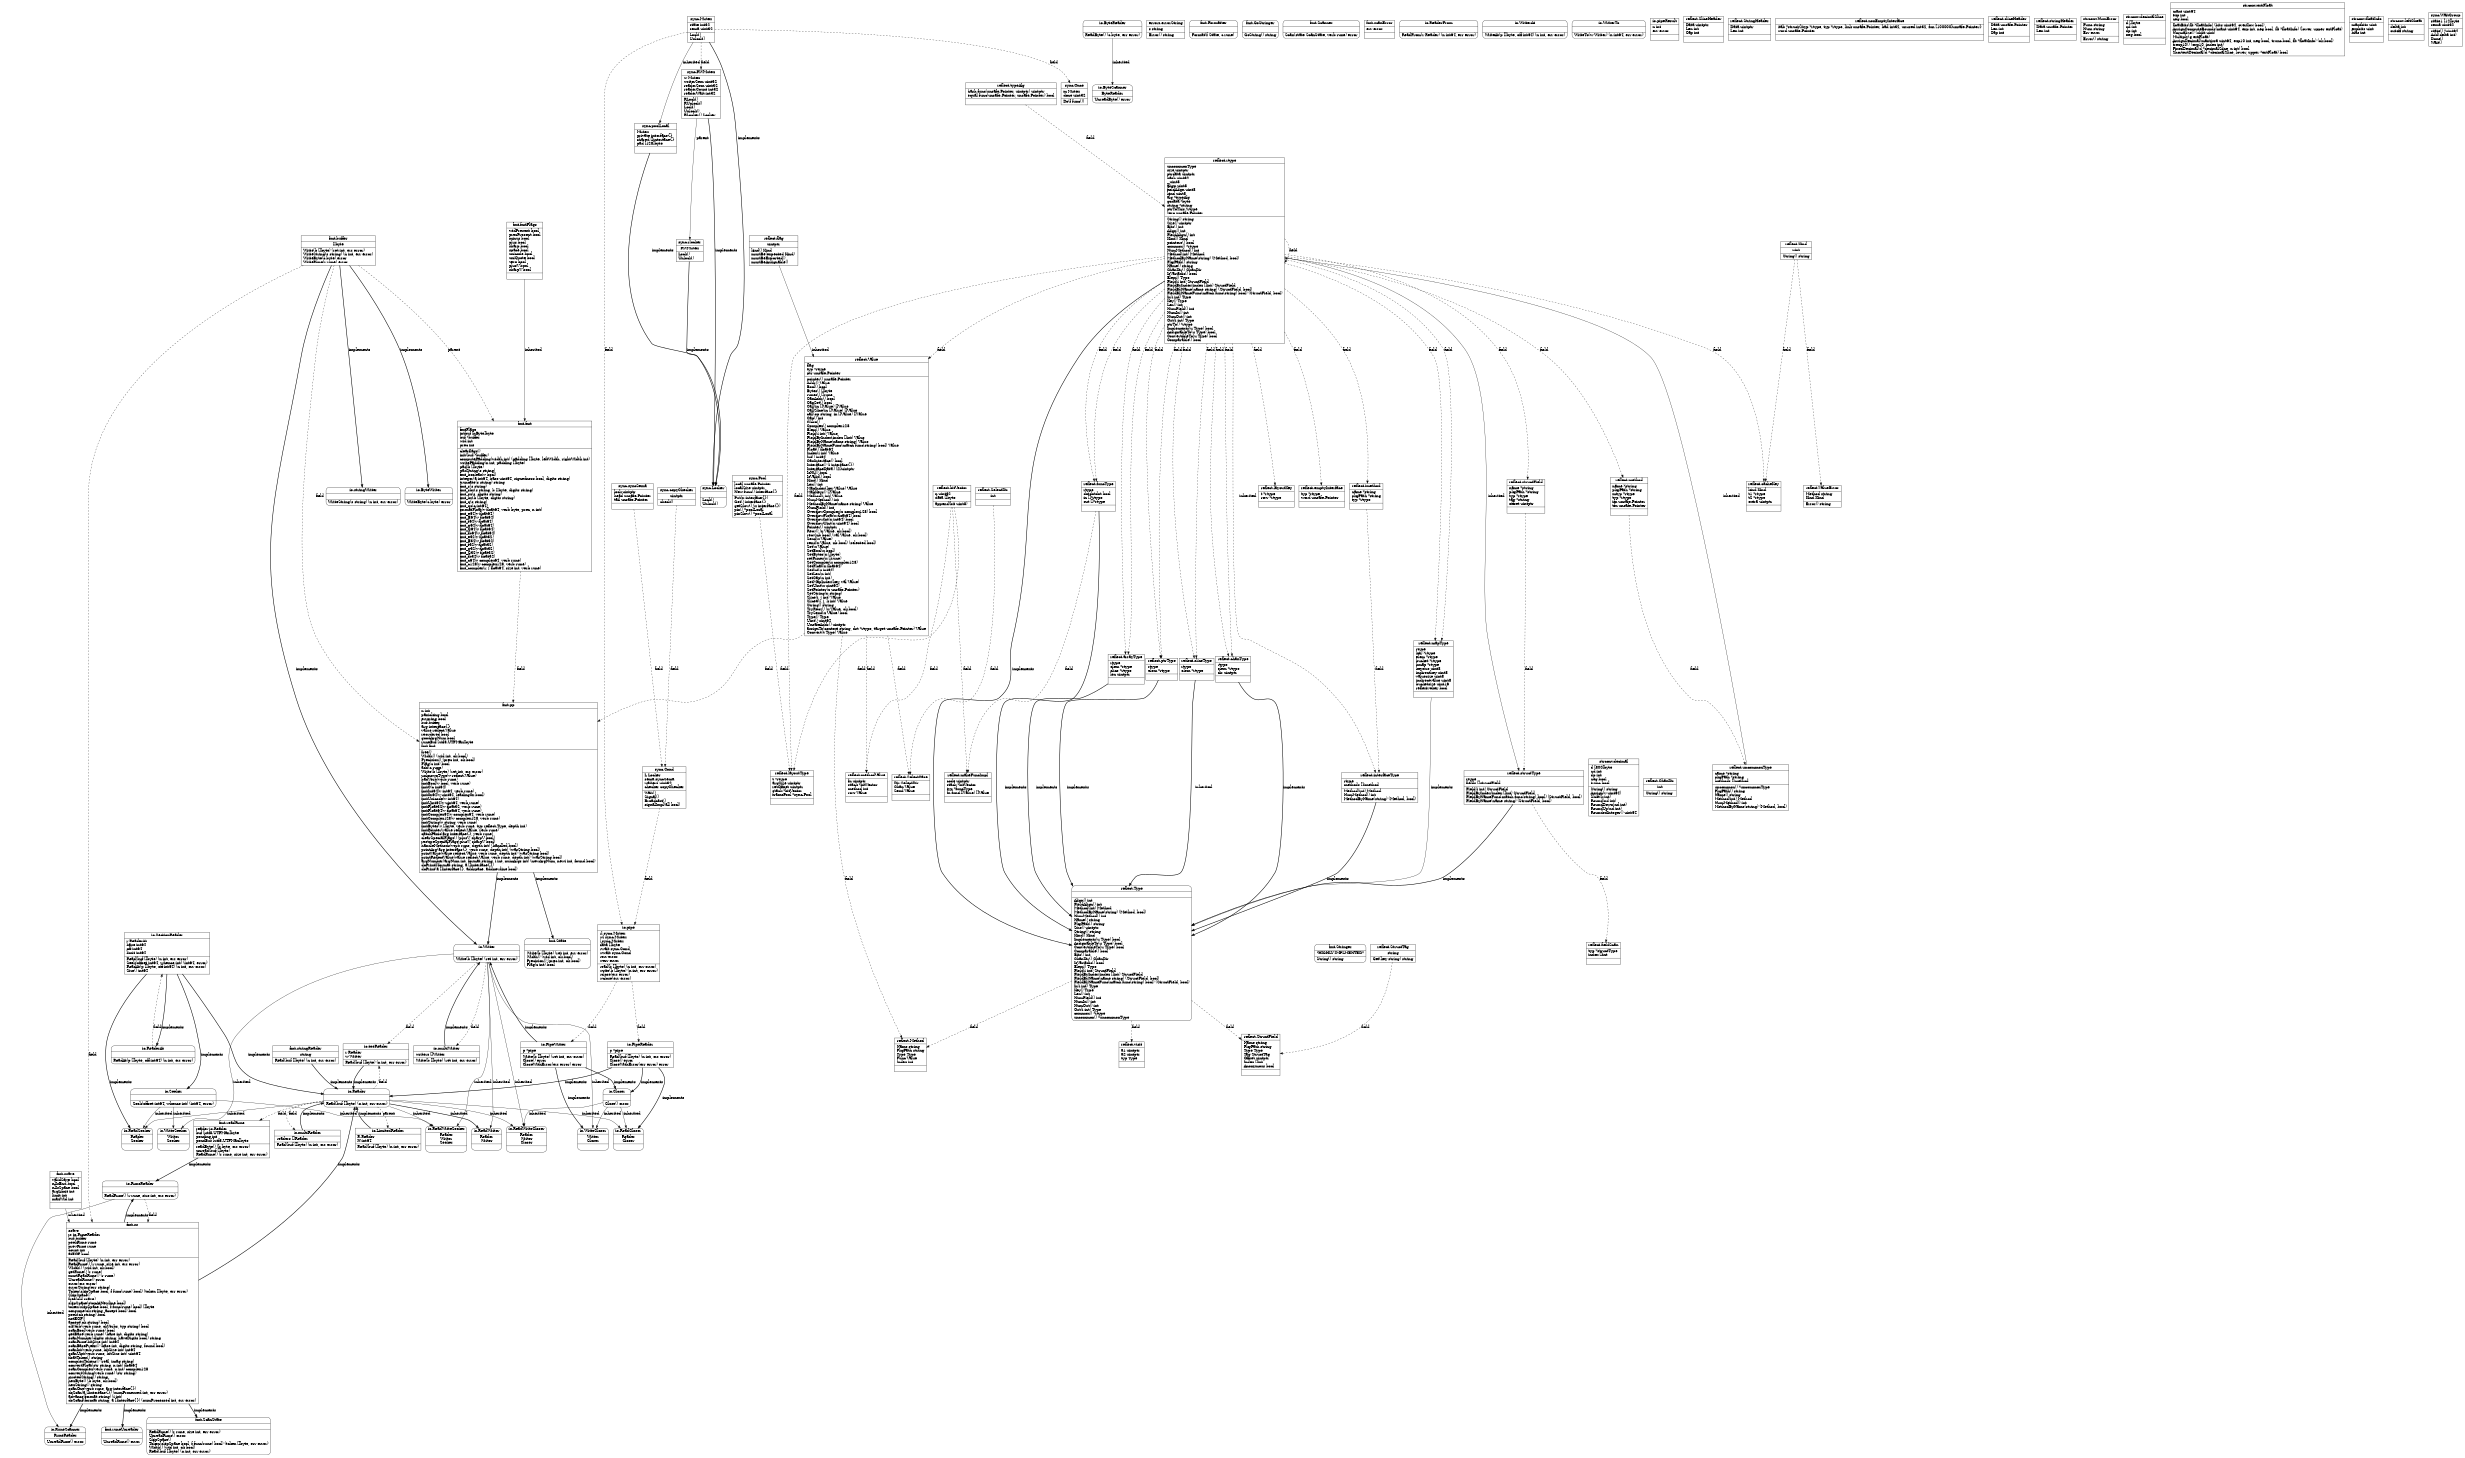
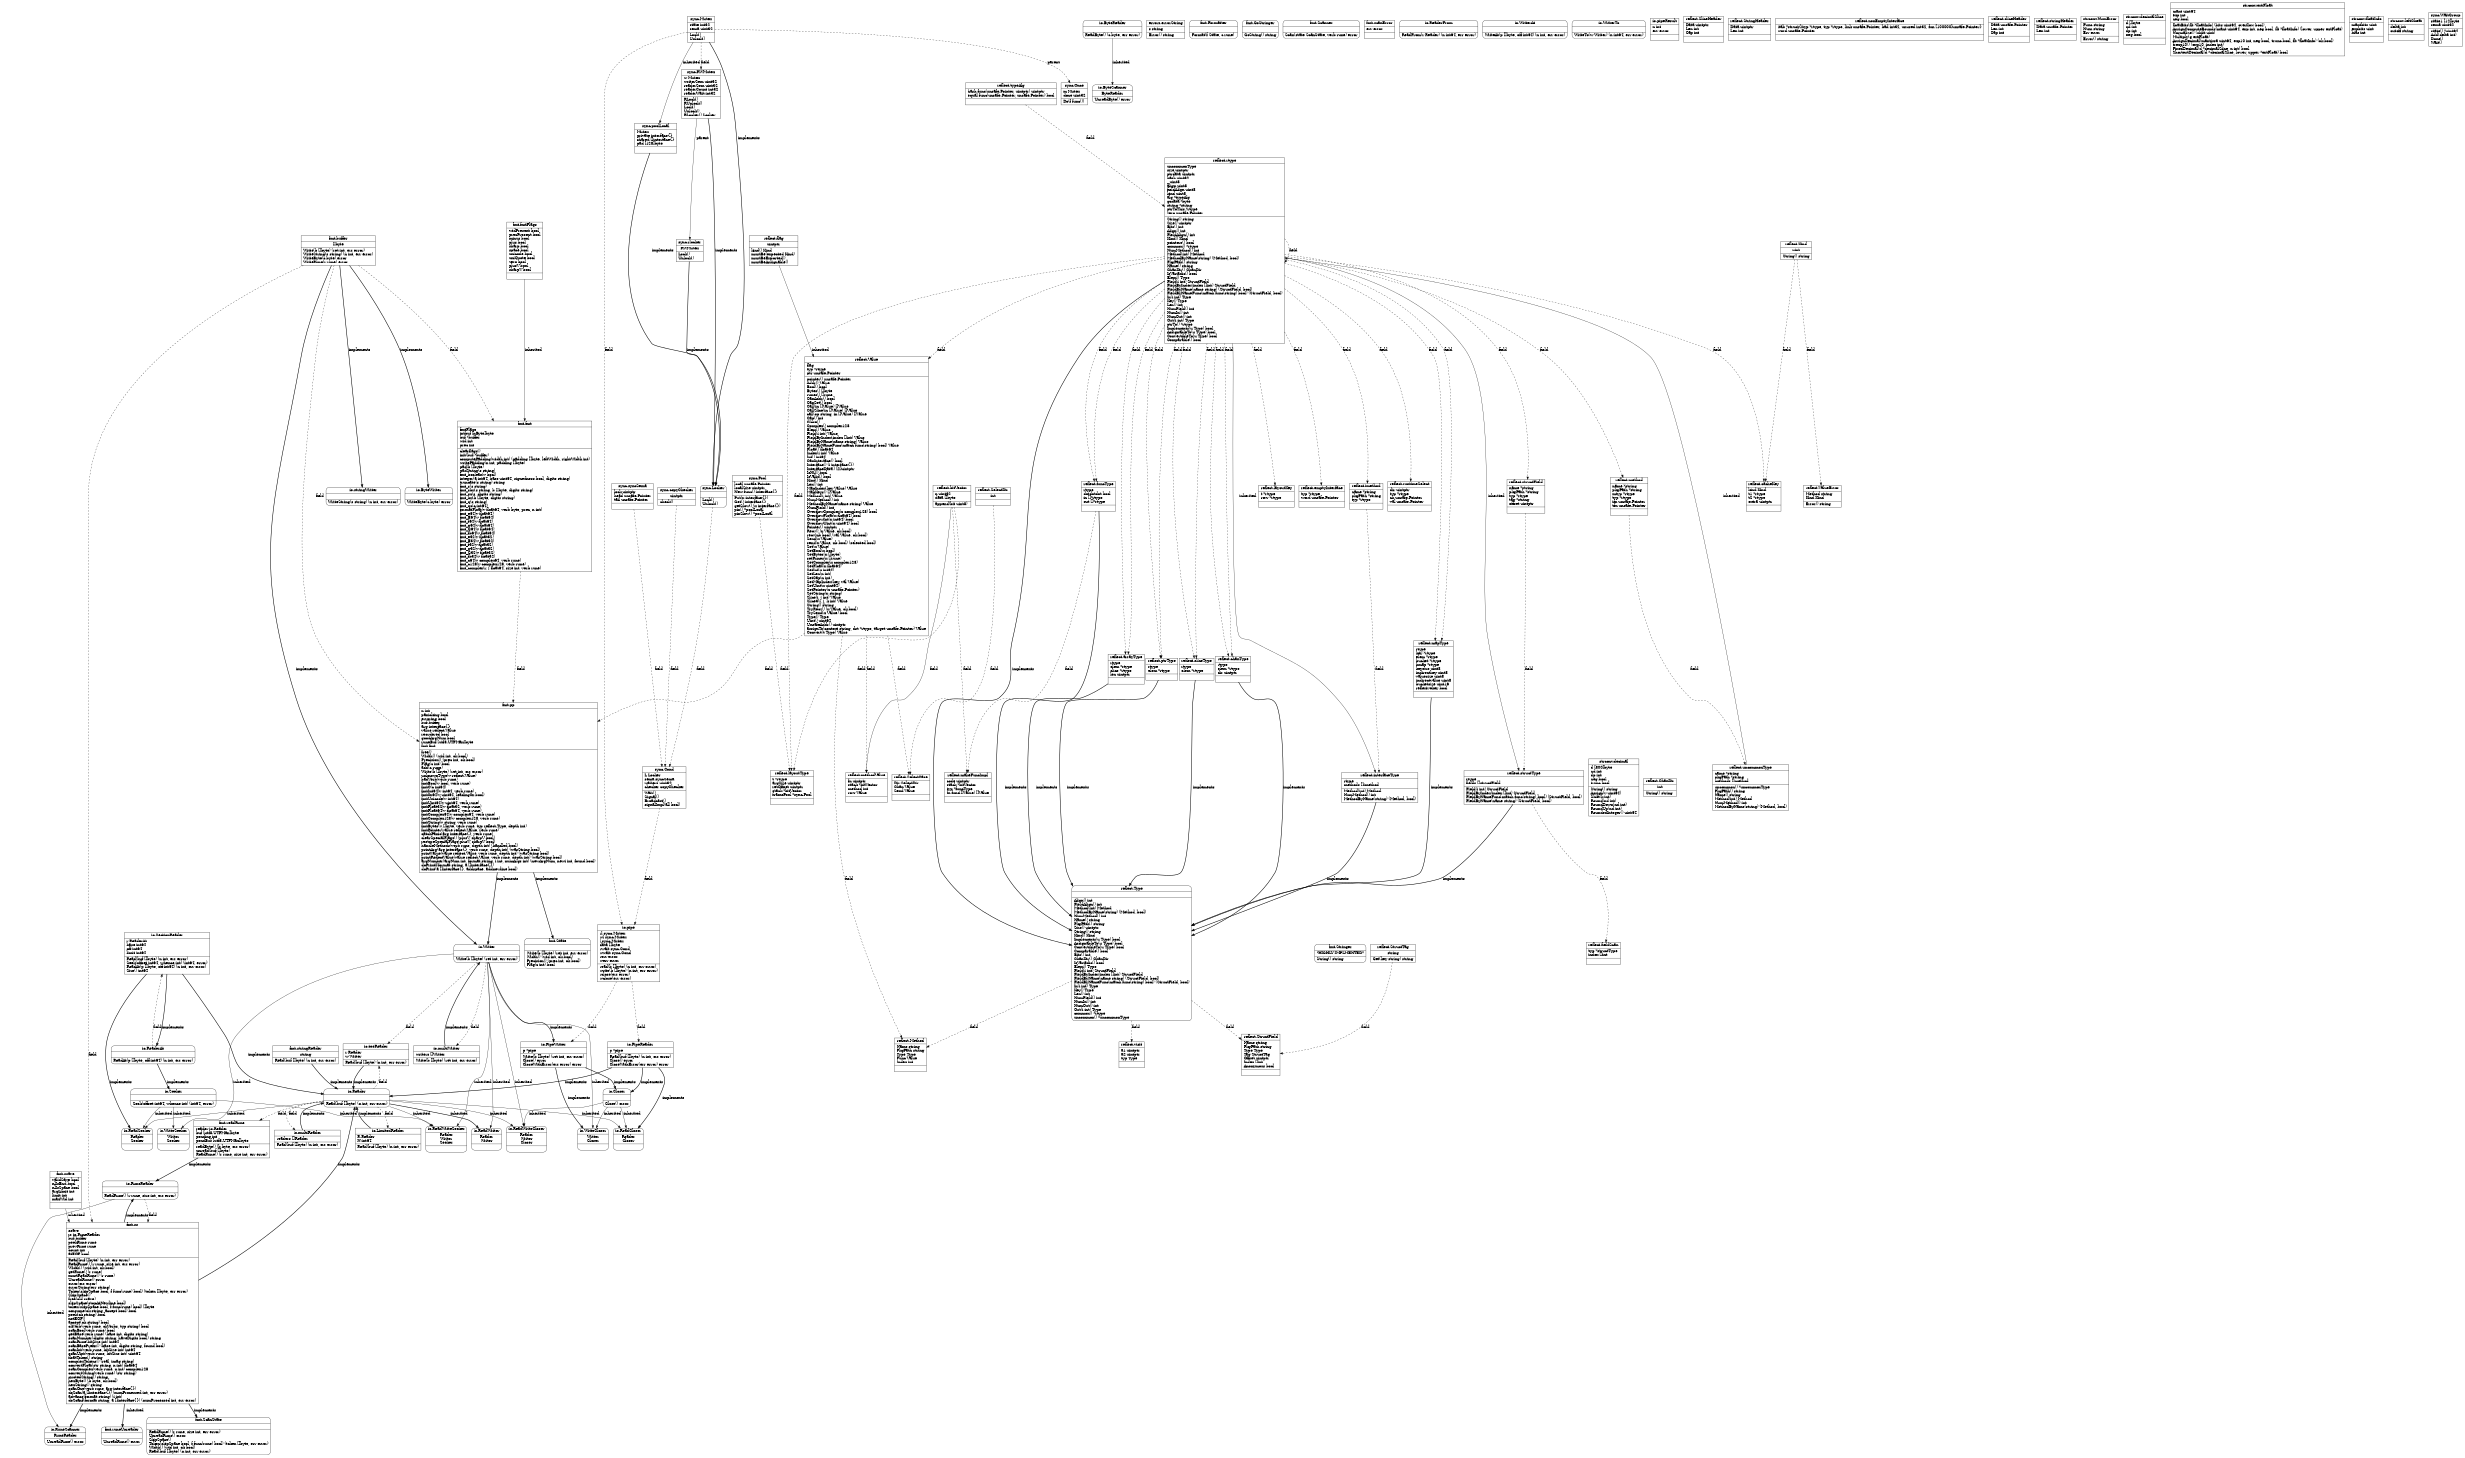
edge "sync.Mutex" -> "sync.Once": label "field" -> "parent"
edge "fmt.buffer" -> "fmt.fmt": label "parent" -> "field"
node "reflect.runtimeSelect": added
edge "reflect.rtype" -> "reflect.interfaceType": style dashed -> solid
edge "sync.Locker" -> "sync.Cond": added, label "field"
edge "reflect.bitVector" -> "reflect.methodValue": style dashed -> solid
edge "reflect.sliceType" -> "reflect.Type": label "inherited" -> "implements"
edge "reflect.mapType" -> "reflect.Type": style solid -> bold
edge "io.PipeWriter" -> "io.Writer": reversed
edge "io.SectionReader" -> "io.Seeker": now "io.ReaderAt" -> "io.Seeker"
edge "io.Reader" -> "io.LimitedReader": label "parent" -> "field"
edge "fmt.ss" -> "fmt.runeUnreader": label "implements" -> "inherited"
